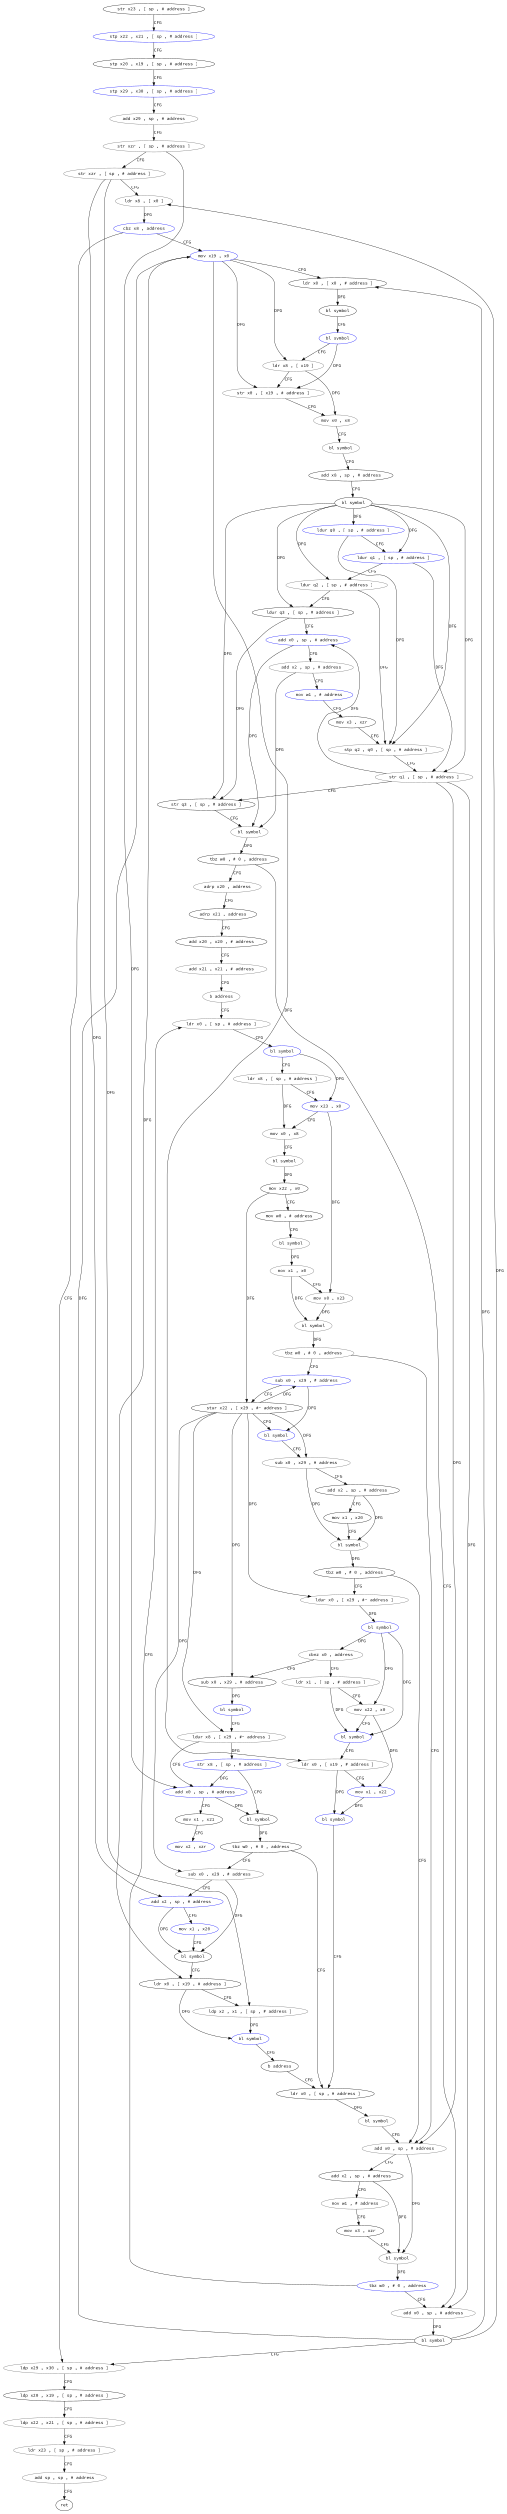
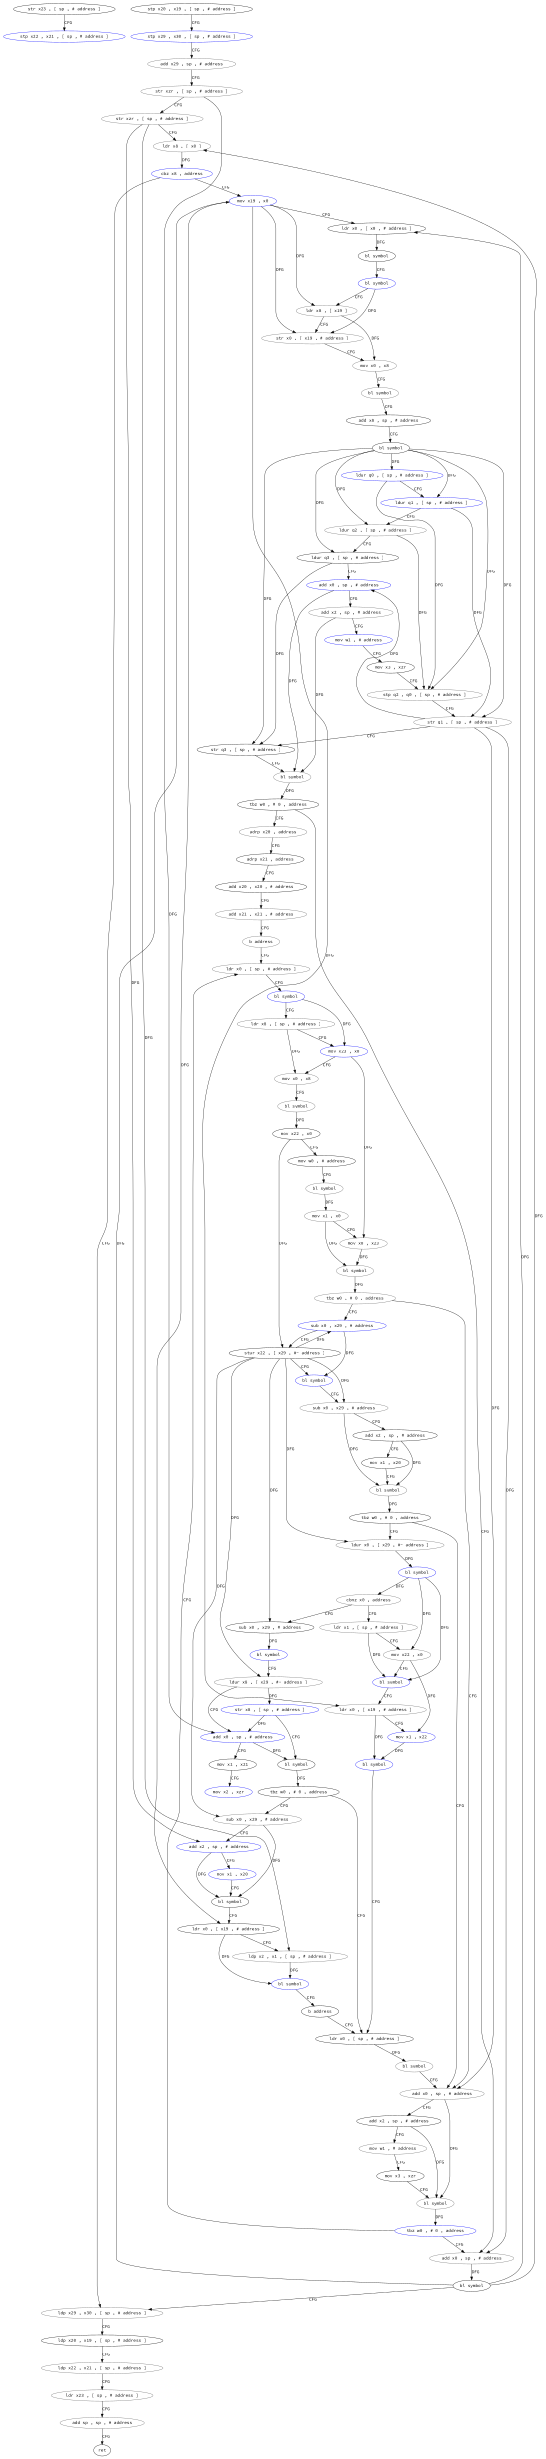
edge "stp x22 , x21 , [ sp , # address ]" -> "stp x20 , x19 , [ sp , # address ]": removed, label "CFG"
